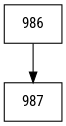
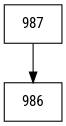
edge "986" -> "987": reversed
